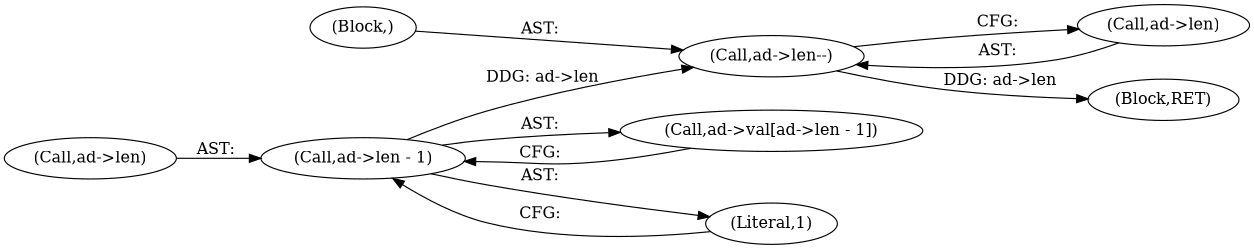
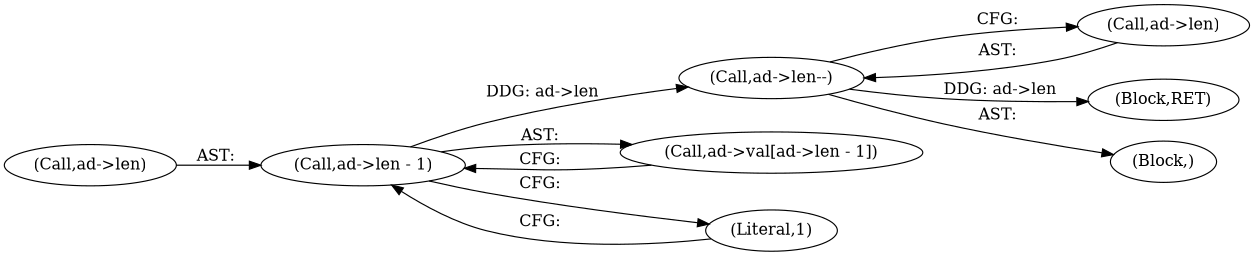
edge "(Block,)" -> "(Call,ad->len--)": reversed
edge "(Call,ad->len - 1)" -> "(Literal,1)": label "AST: " -> "CFG: "
